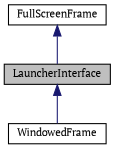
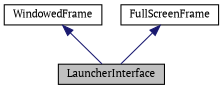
edge "WindowedFrame" -> "LauncherInterface": reversed
